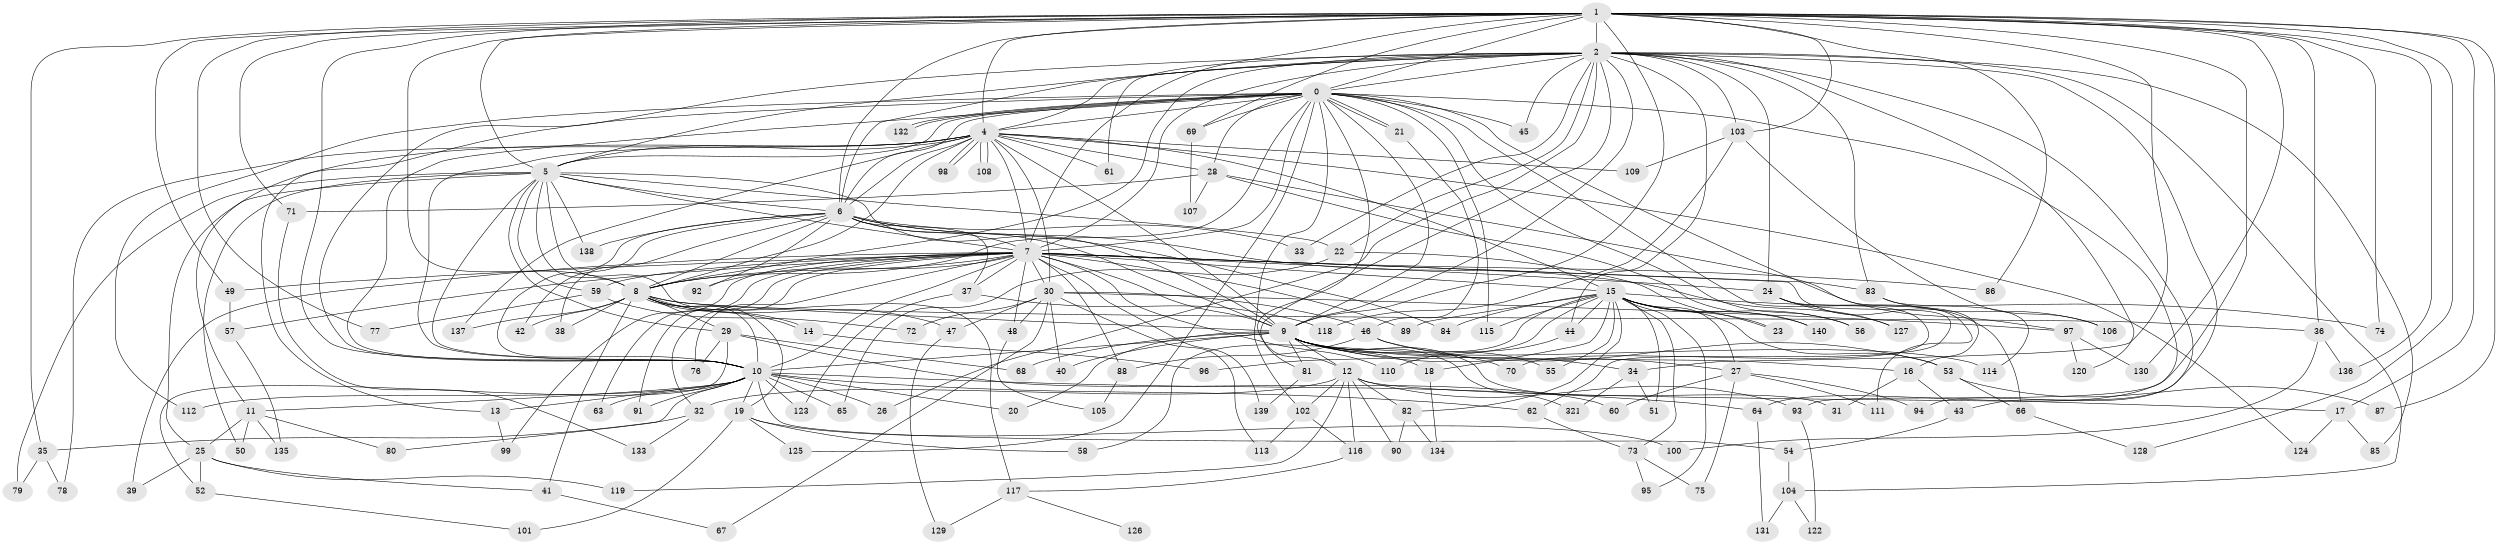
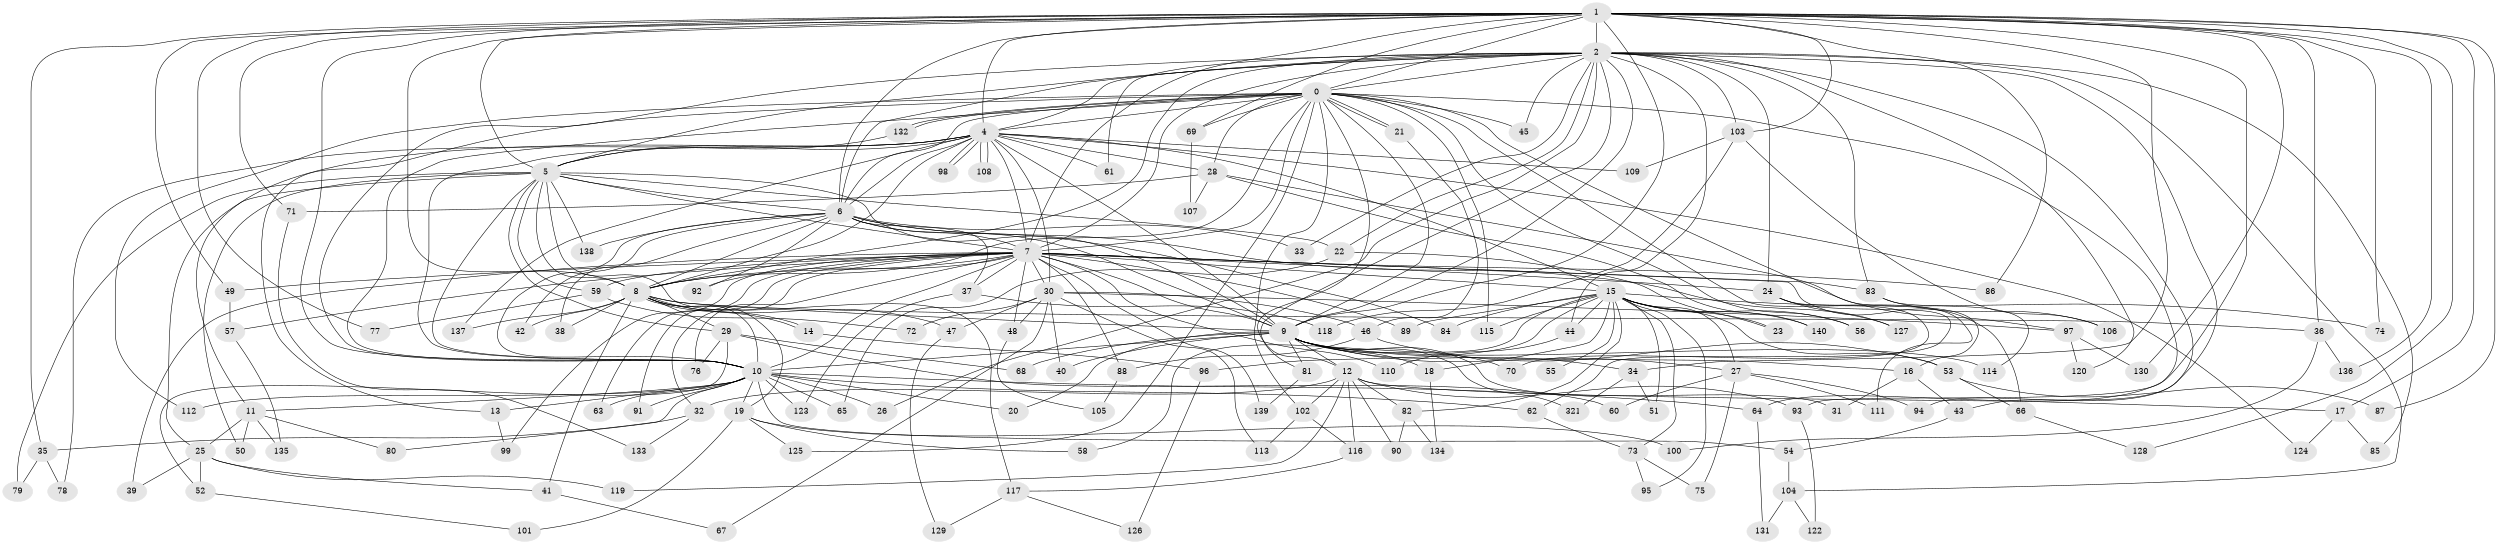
edge "0" -- "5": now "132" -- "5"
edge "46" -- "55": removed
edge "96" -- "126": added
